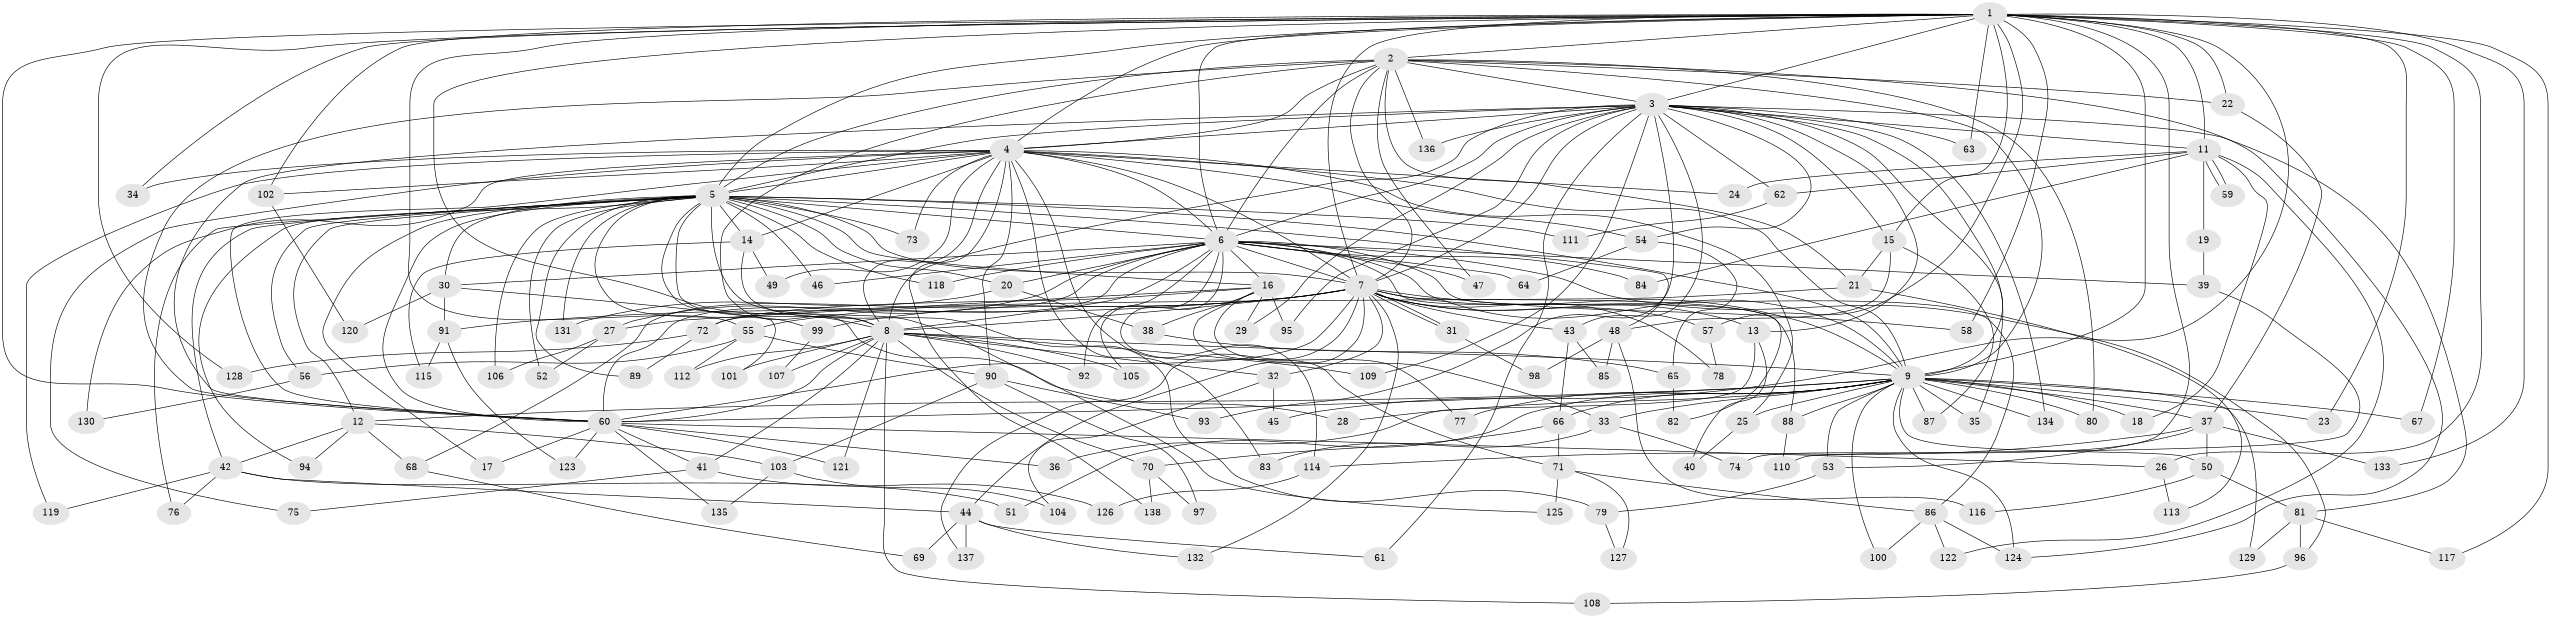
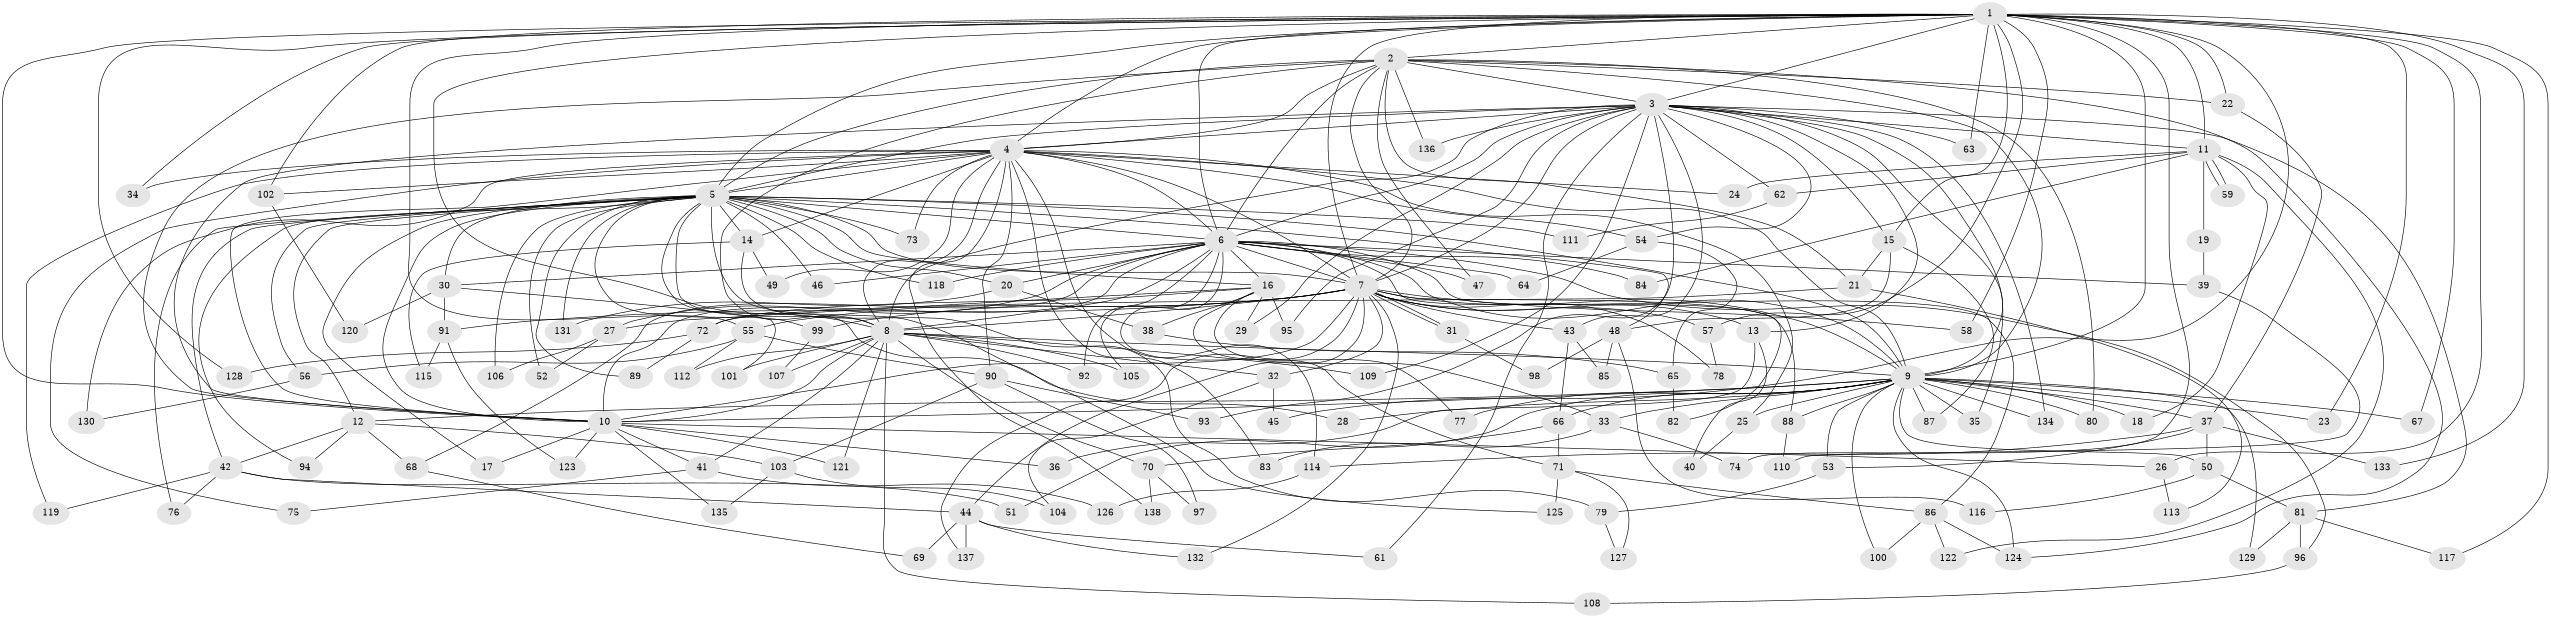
node "60": label "60" -> "10"
